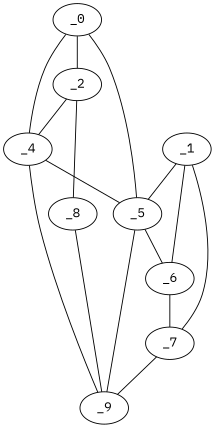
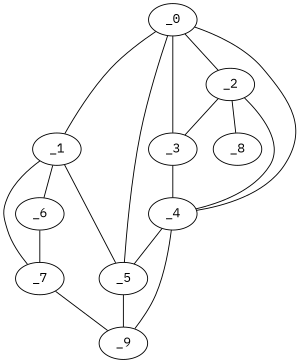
edge "_0" -- "_1": added
node "_3": added
edge "_5" -- "_6": removed
edge "_8" -- "_9": removed
